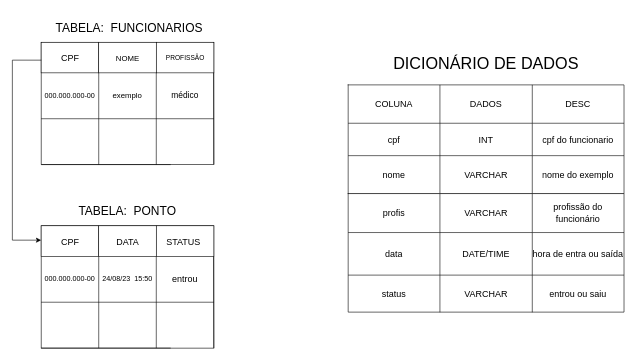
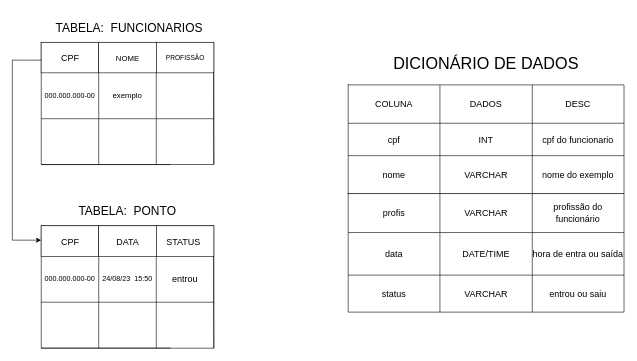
node "médico": removed
